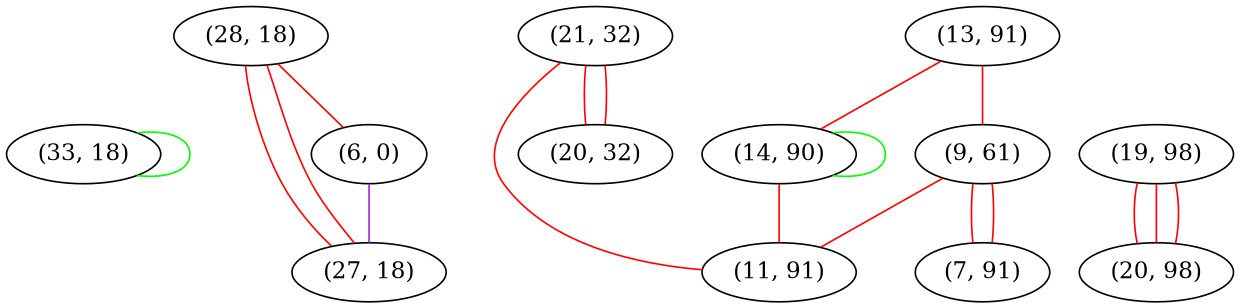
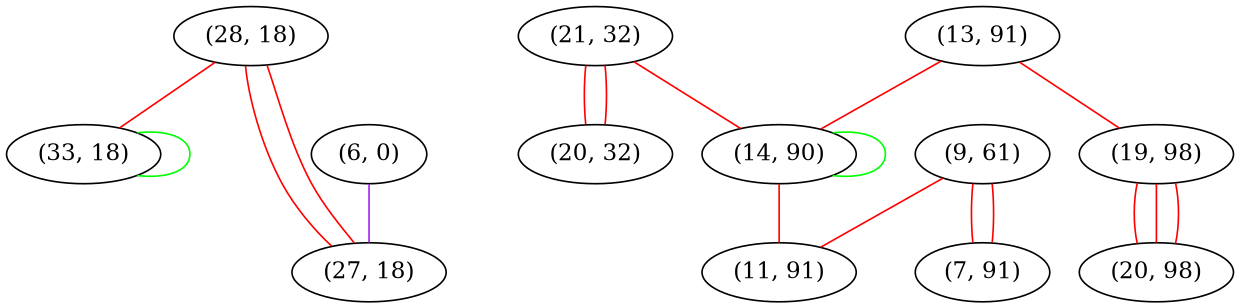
edge "(13, 91)" -- "(9, 61)": now "(13, 91)" -- "(19, 98)"
edge "(28, 18)" -- "(6, 0)": now "(28, 18)" -- "(33, 18)"
edge "(21, 32)" -- "(11, 91)": now "(21, 32)" -- "(14, 90)"
